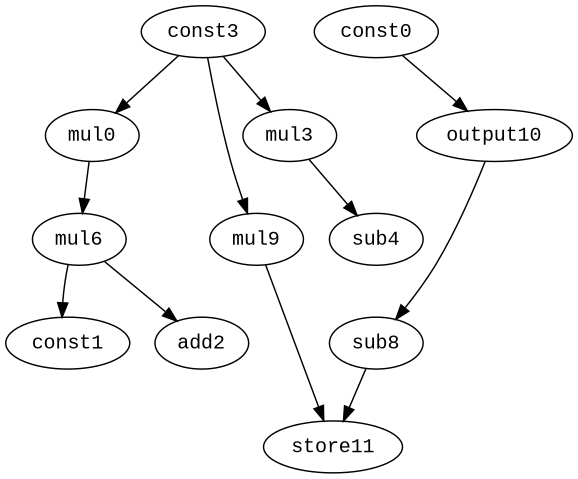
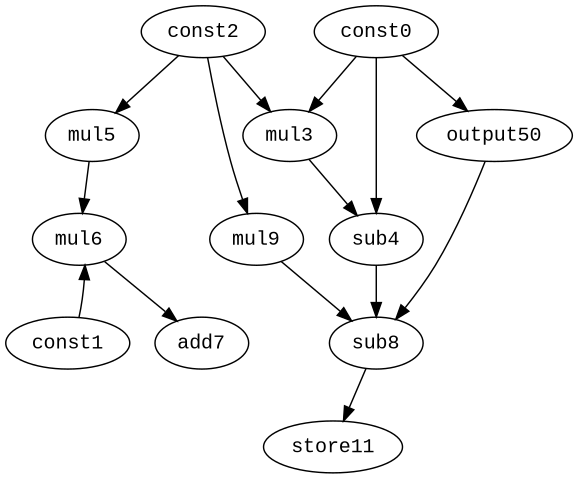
node "const3": label "const3" -> "const2"
edge "const0" -> "mul3": added
edge "const0" -> "sub4": added
node "mul0": label "mul0" -> "mul5"
node "output10": label "output10" -> "output50"
edge "mul6" -> "const1": reversed
edge "sub4" -> "sub8": added
edge "mul9" -> "store11": now "mul9" -> "sub8"
node "add2": label "add2" -> "add7"
